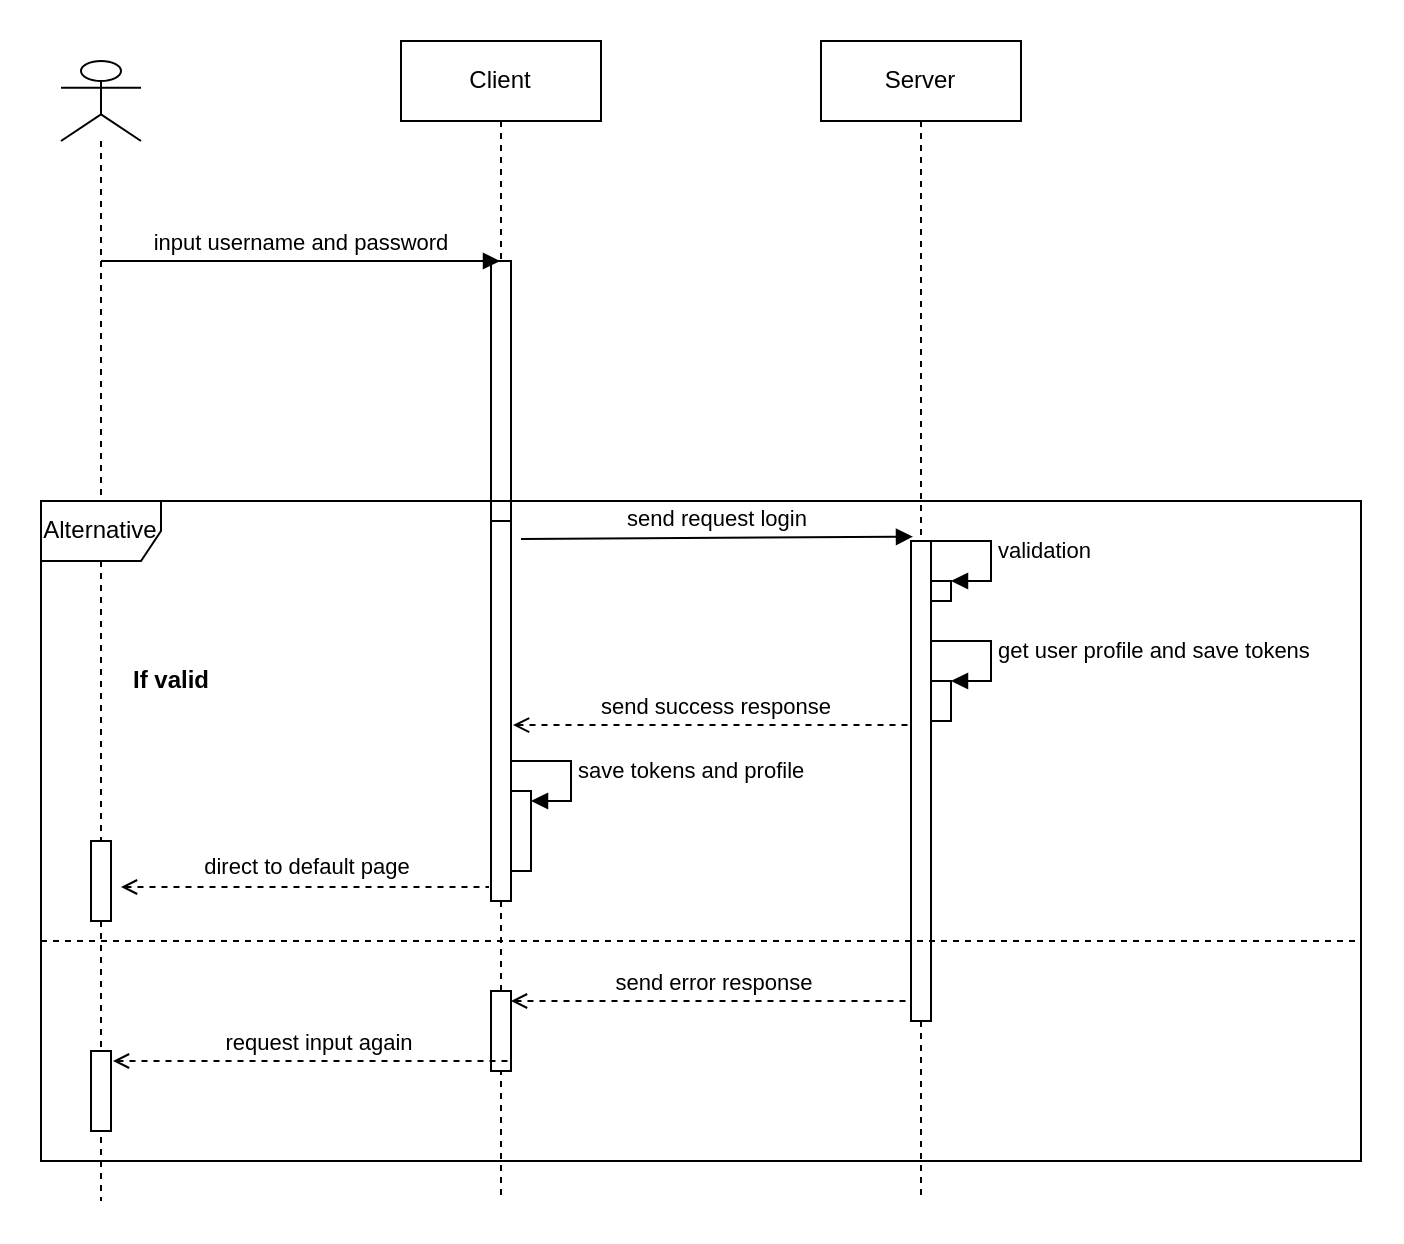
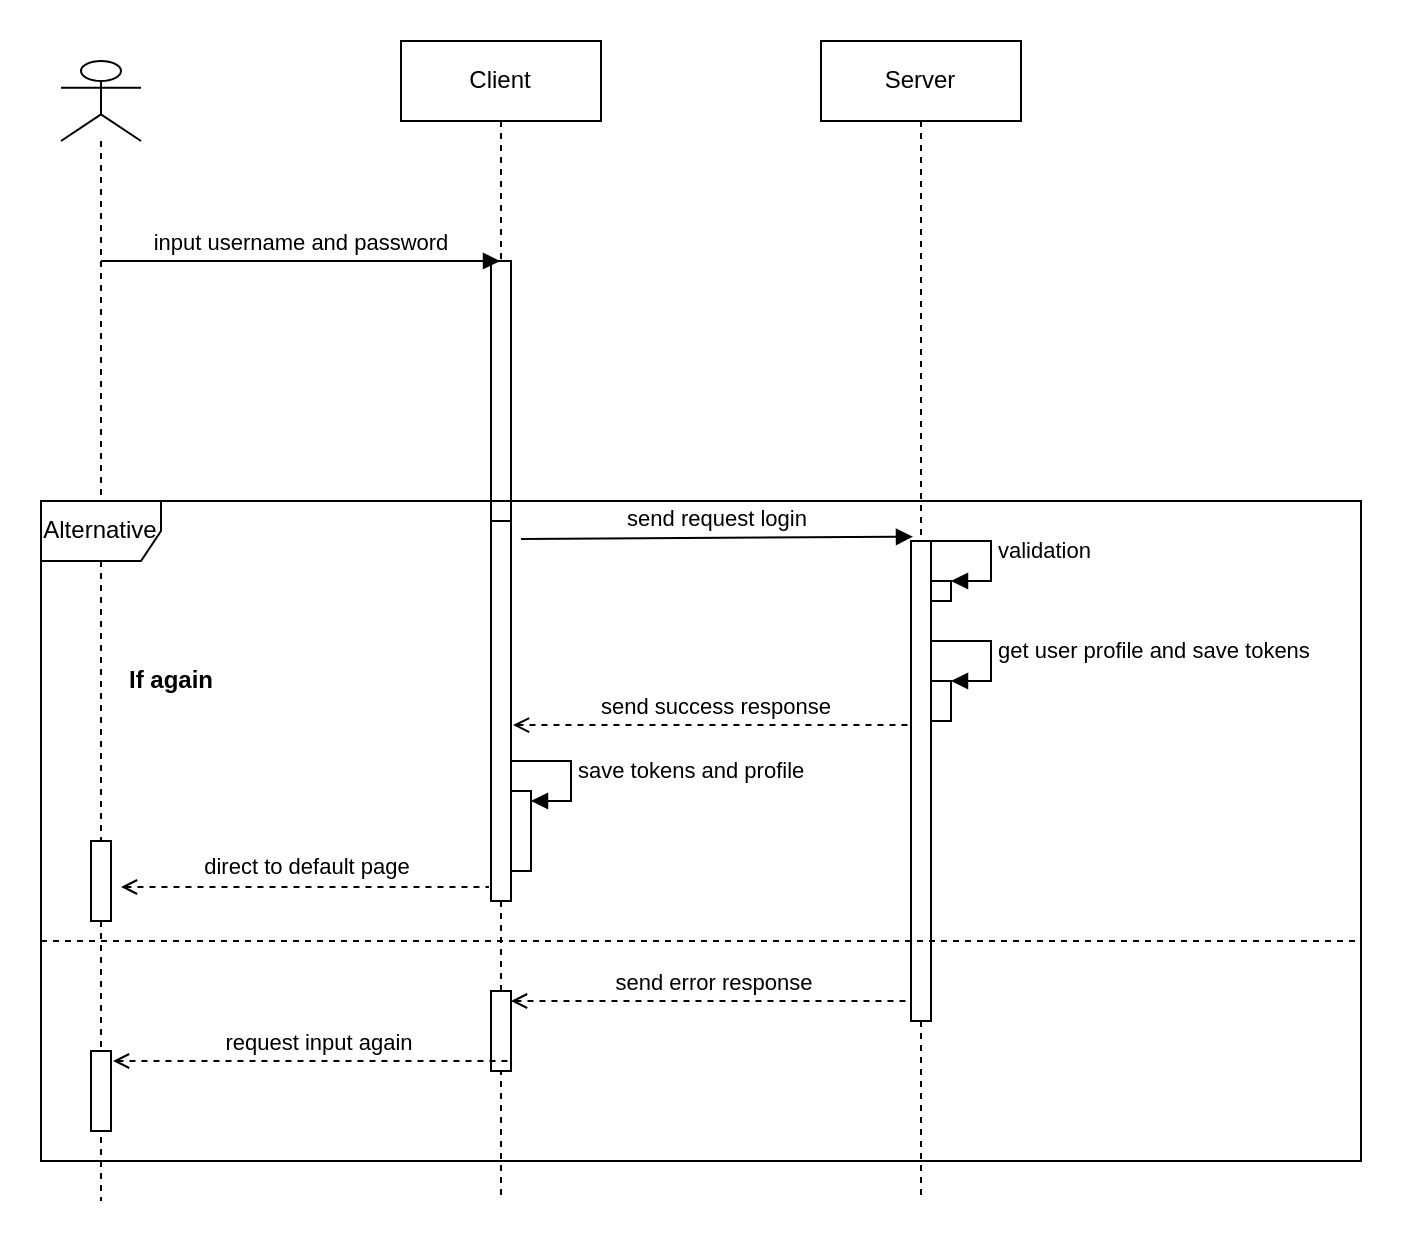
node "If valid": label "If valid" -> "If again"
